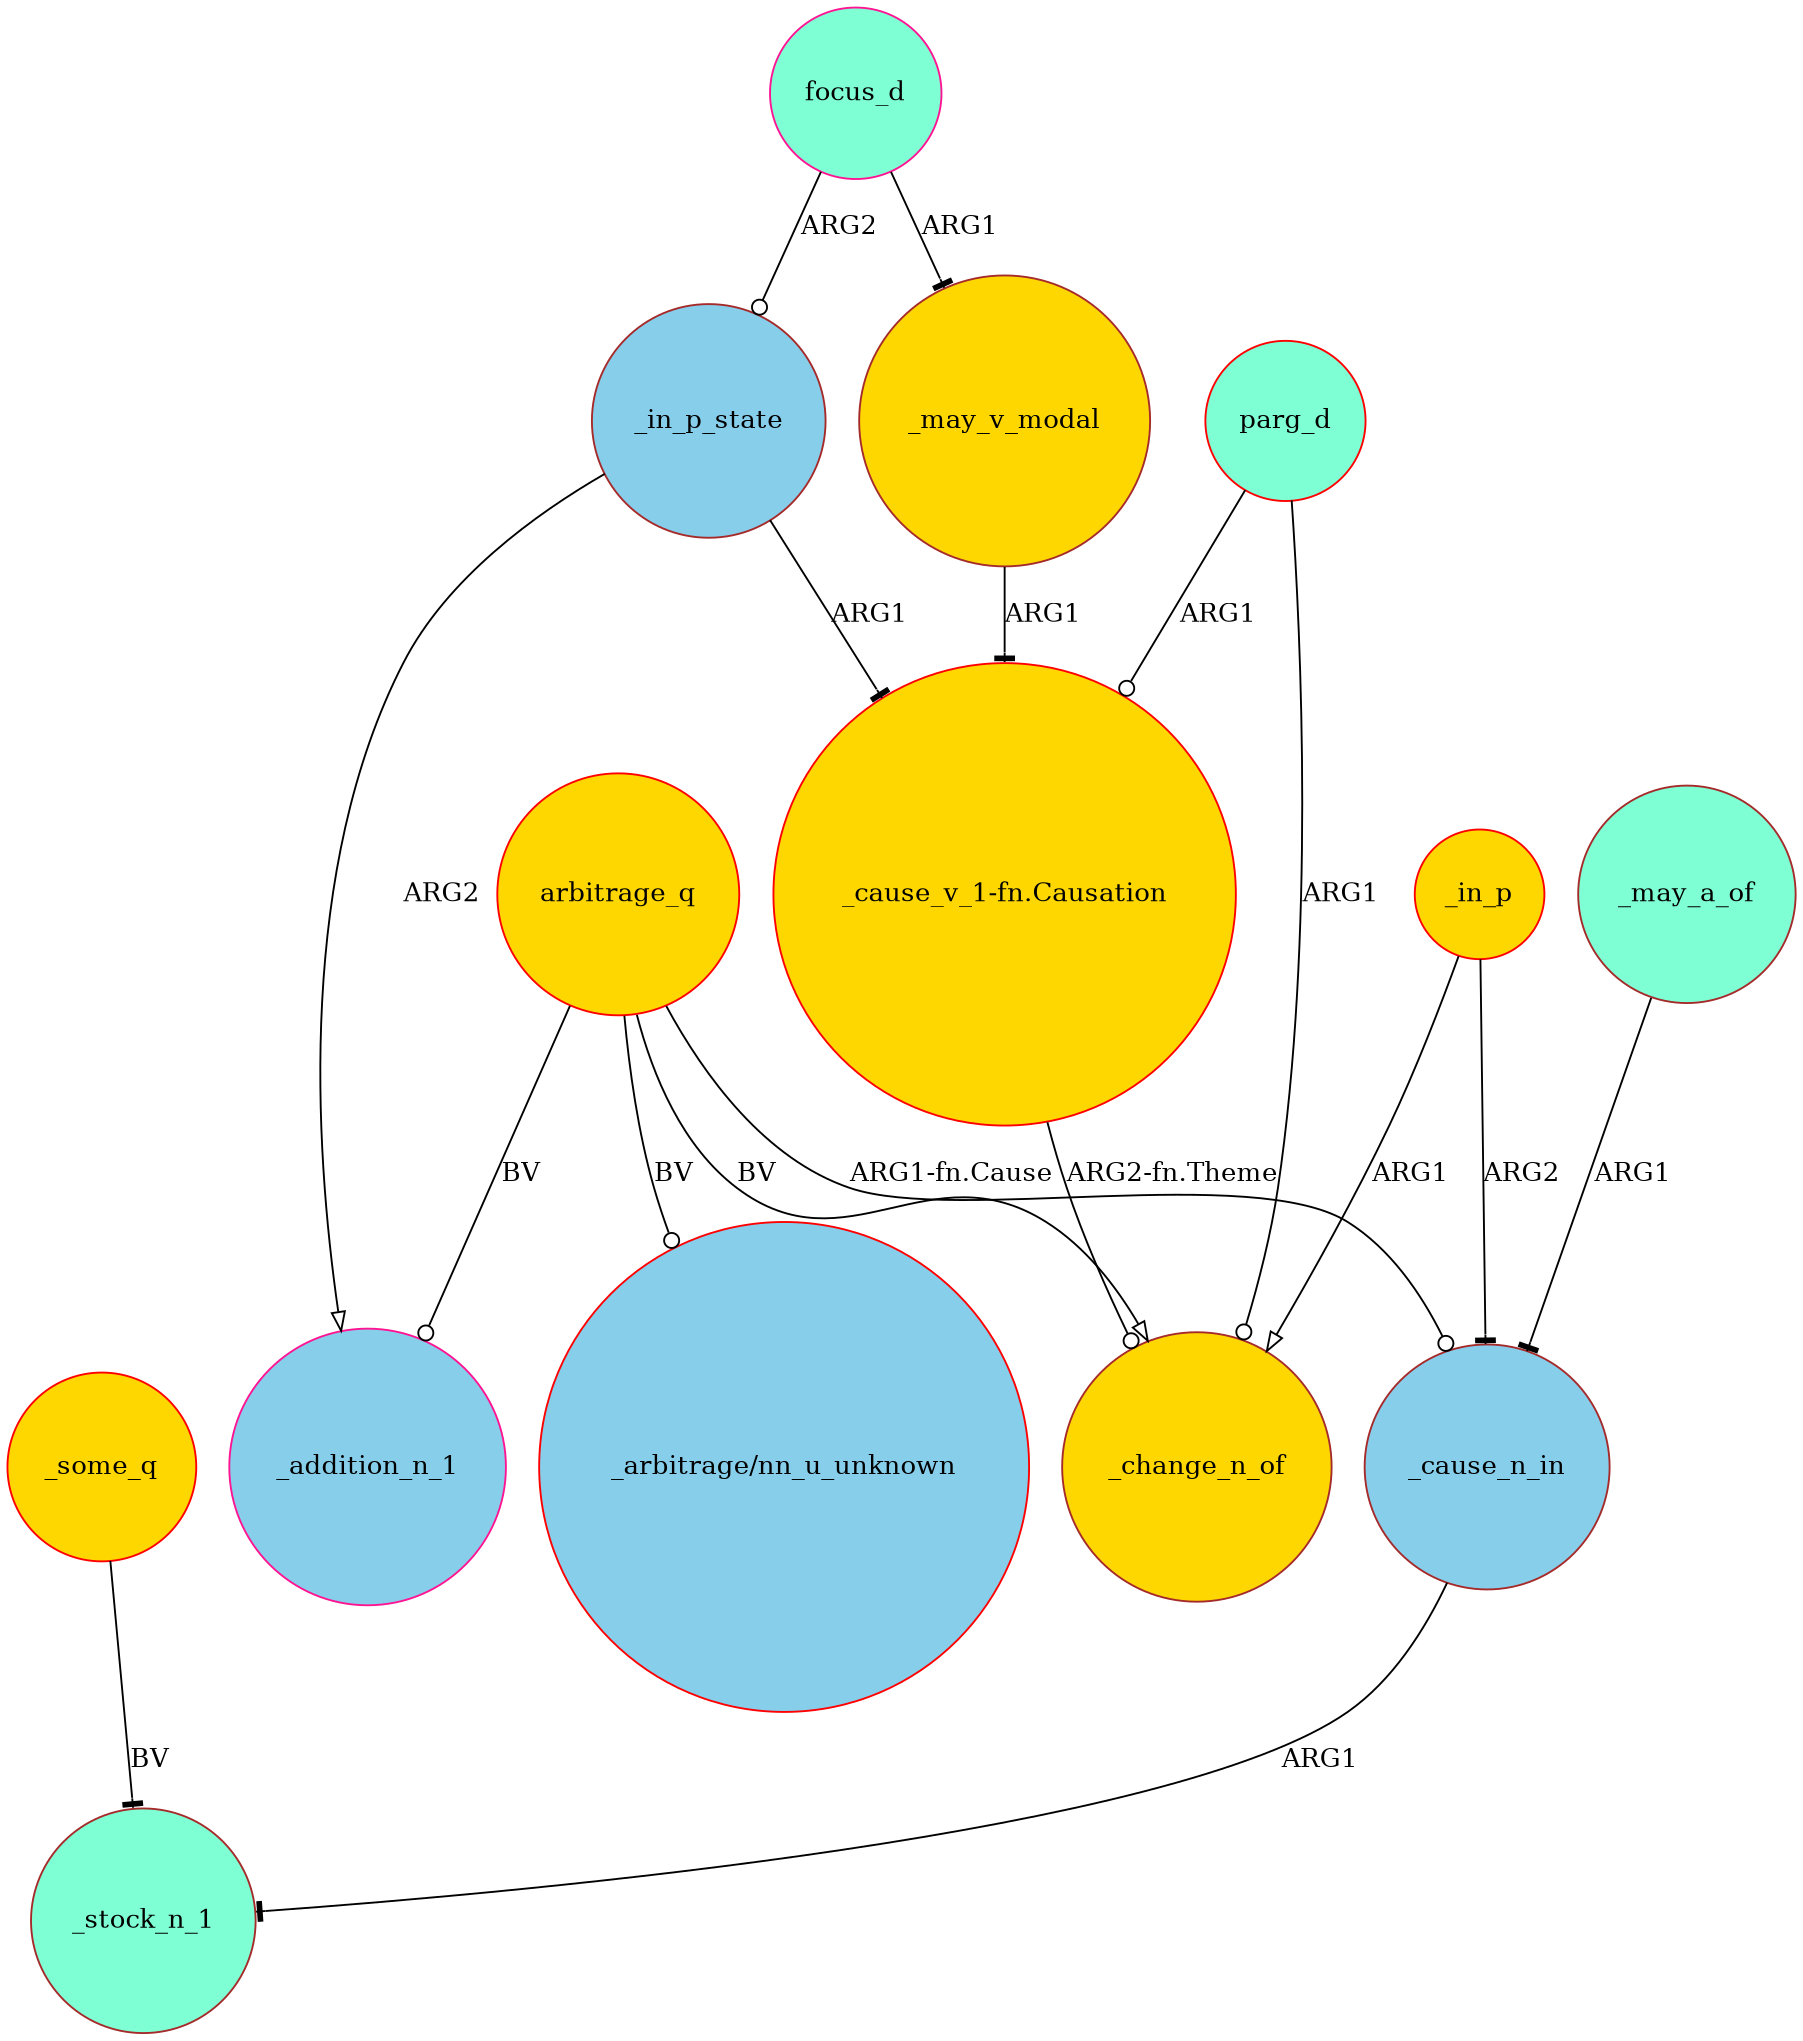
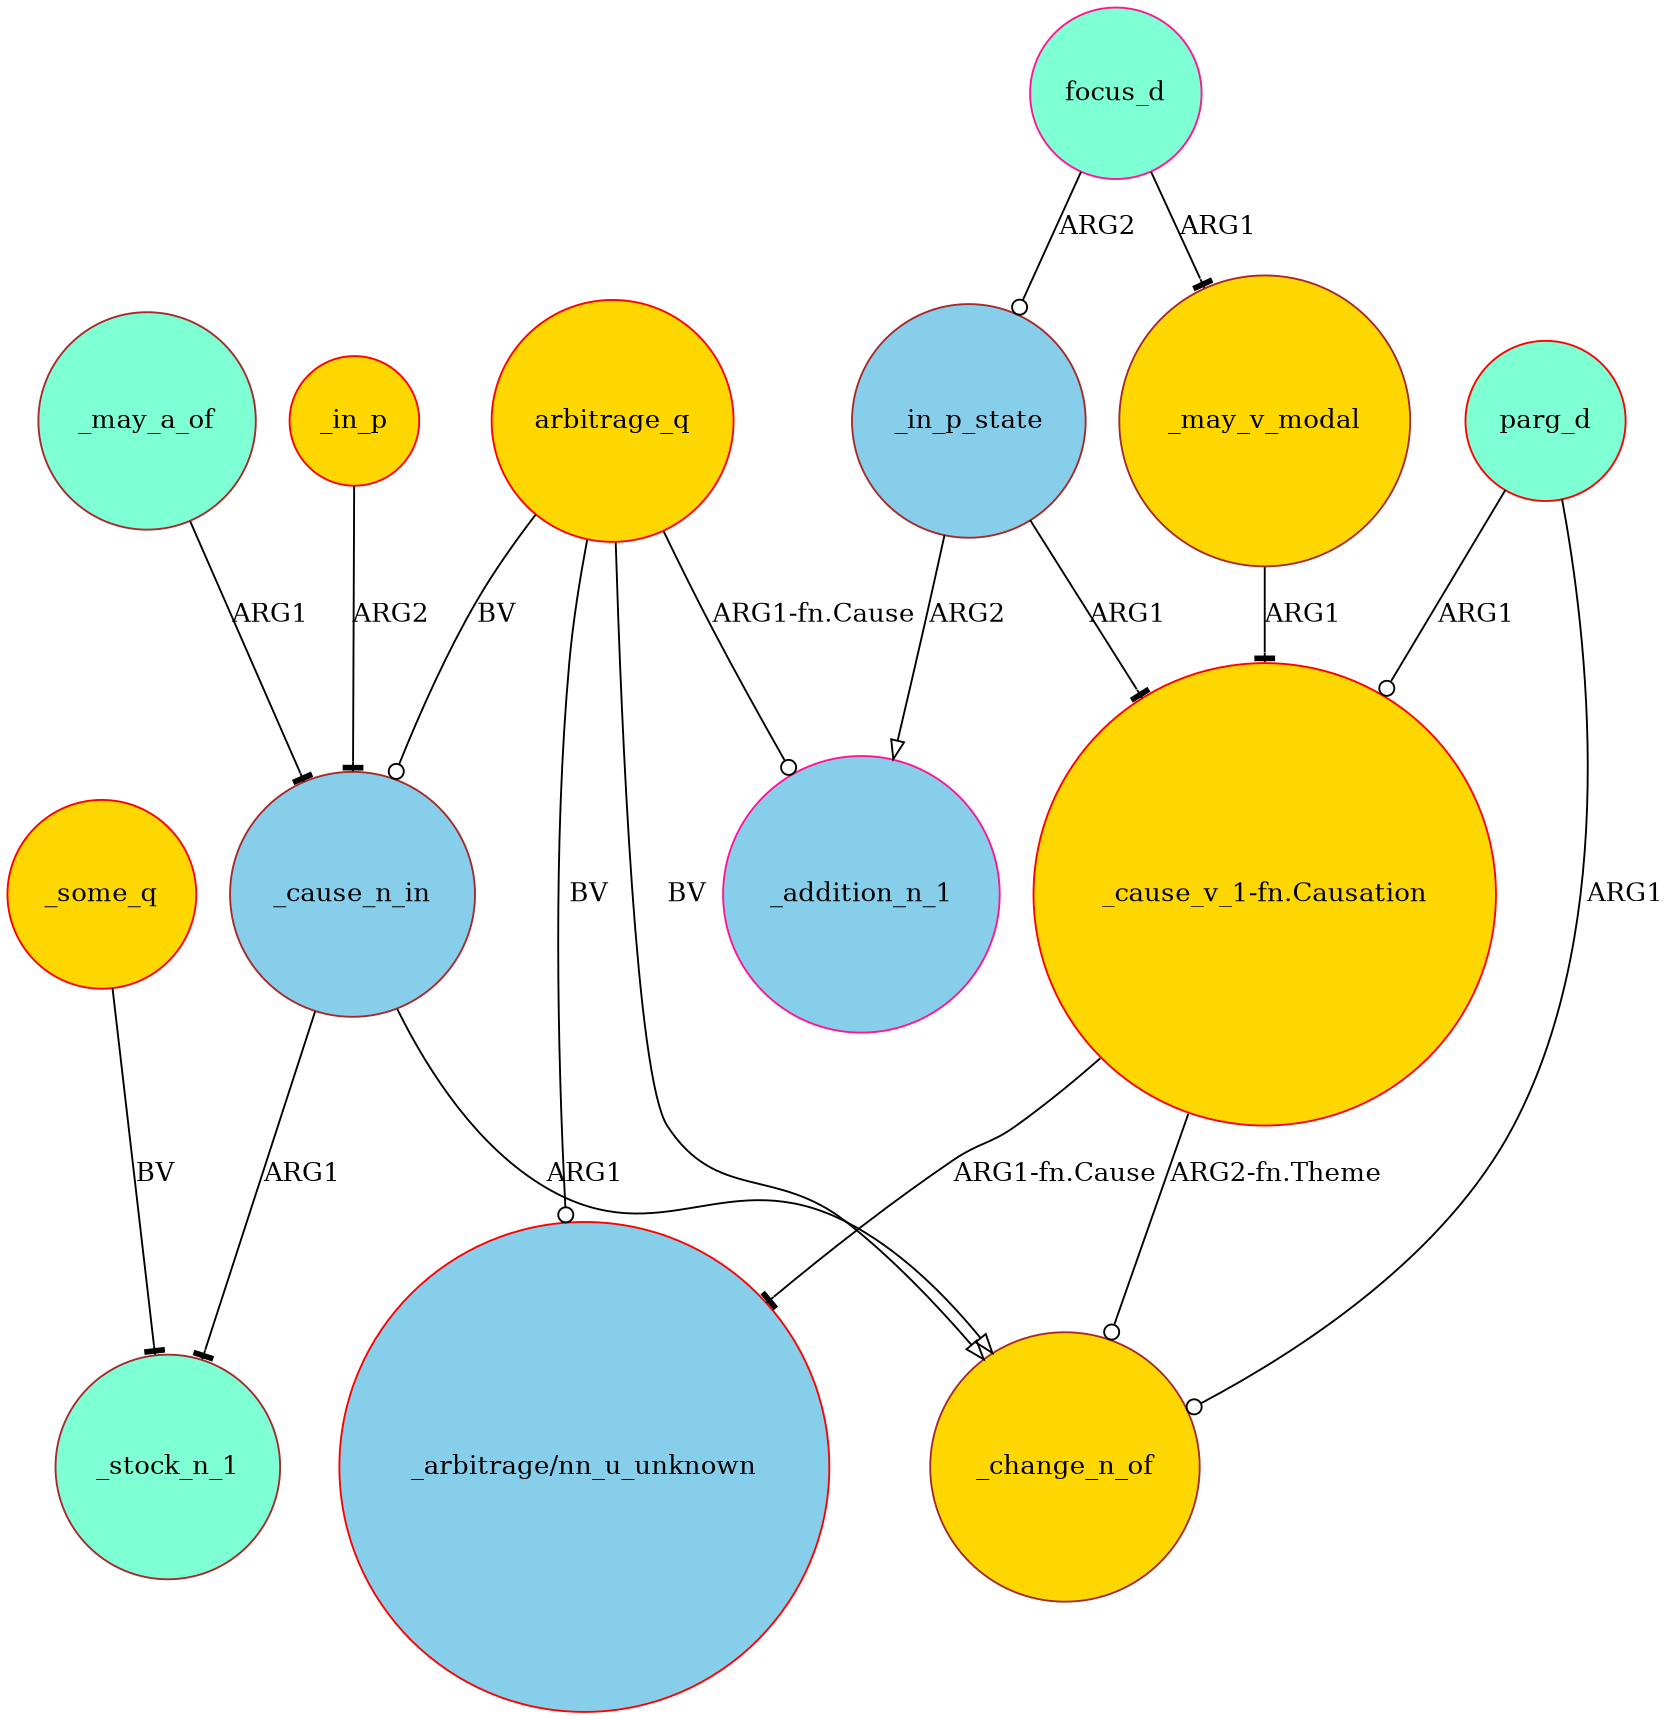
edge "_in_p" -> "_change_n_of": now "_cause_n_in" -> "_change_n_of"
edge "_cause_v_1-fn.Causation" -> "_arbitrage/nn_u_unknown": added, label "ARG1-fn.Cause"
edge "arbitrage_q" -> "_addition_n_1": label "BV" -> "ARG1-fn.Cause"
edge "arbitrage_q" -> "_cause_n_in": label "ARG1-fn.Cause" -> "BV"
